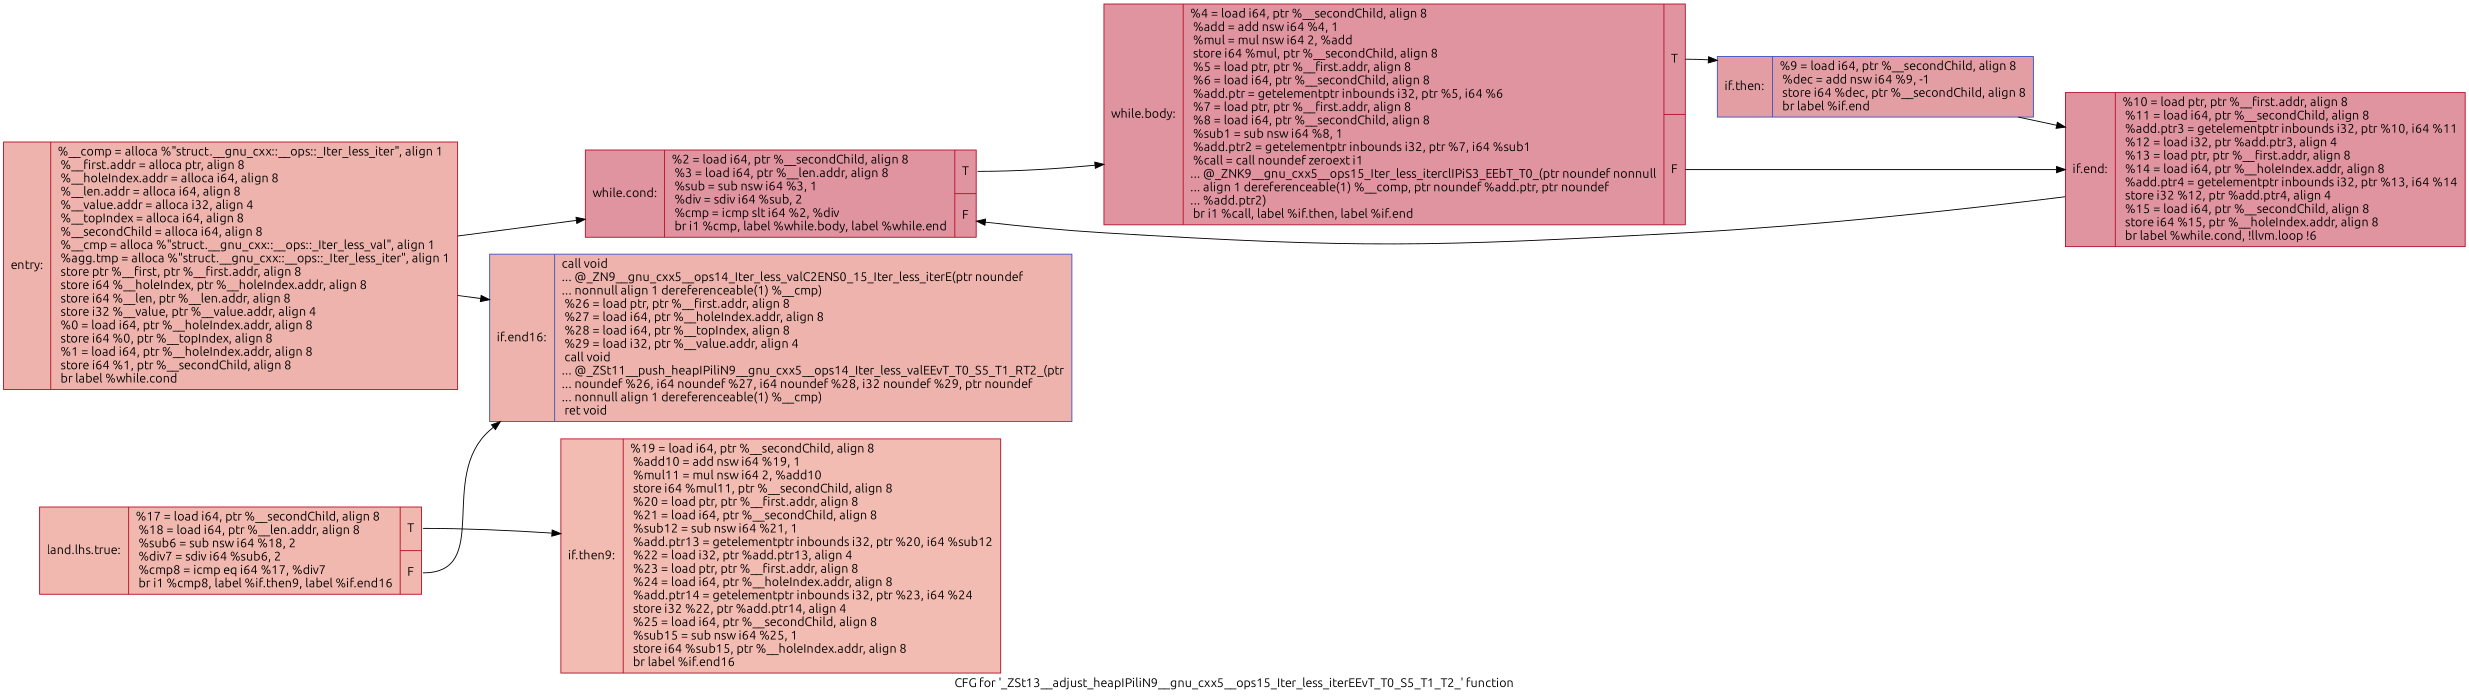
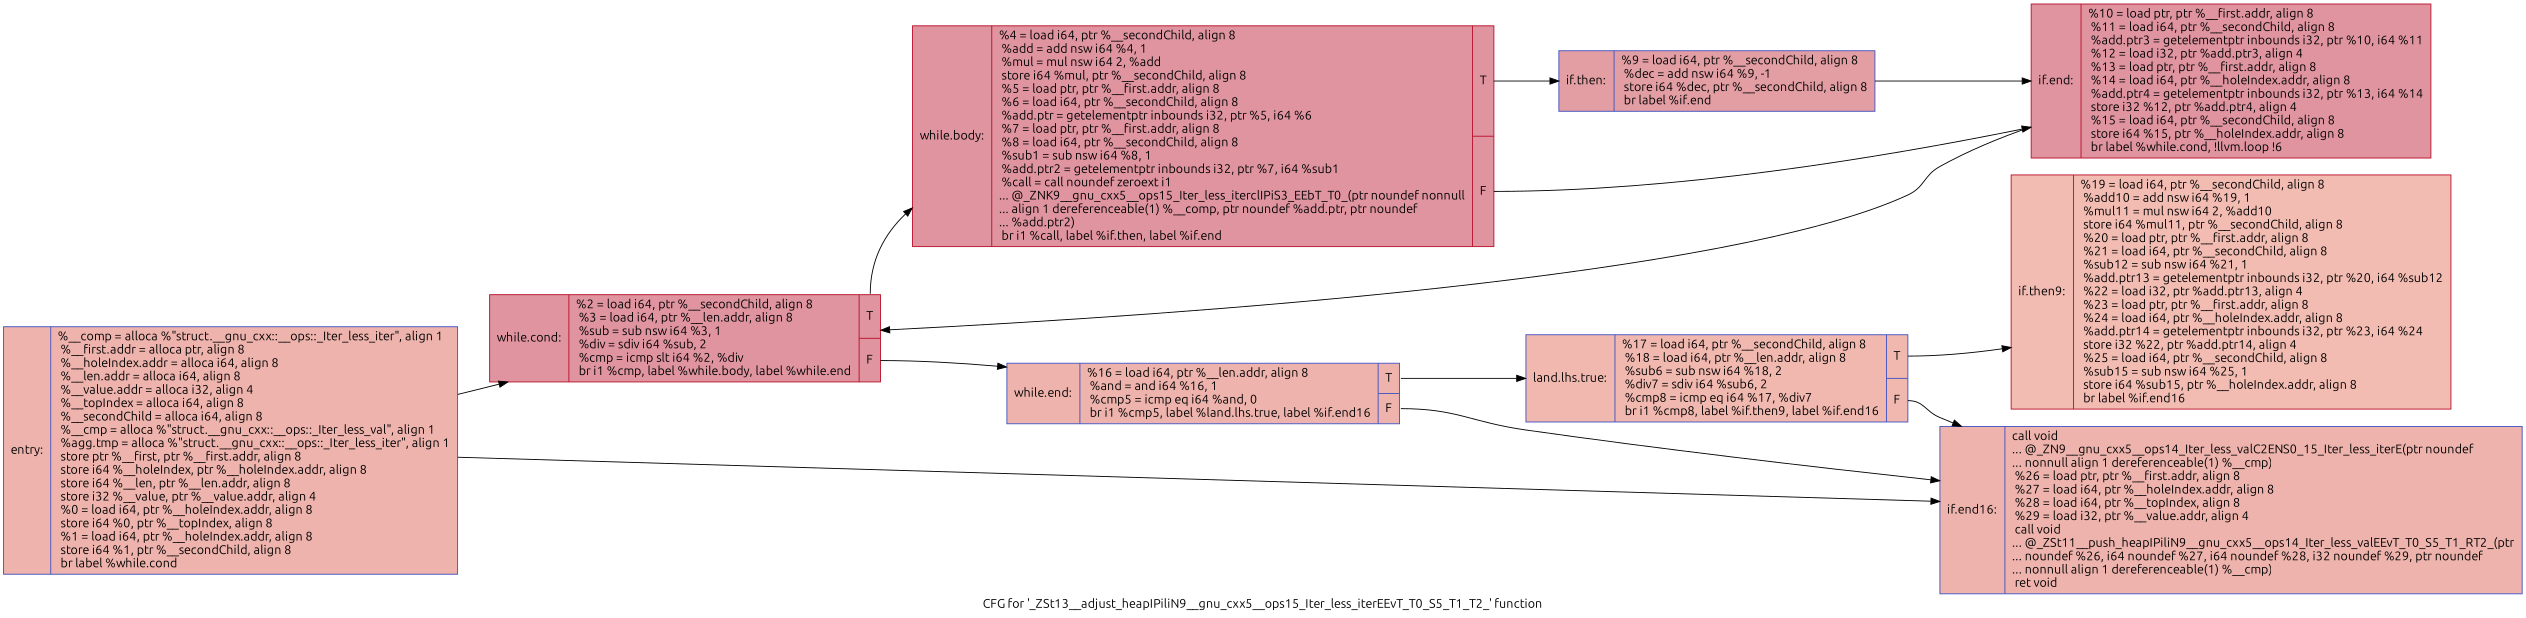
node "entry:": color #b70d28ff -> #3d50c3ff
node "while.end:": added
node "land.lhs.true:": color #b70d28ff -> #3d50c3ff
